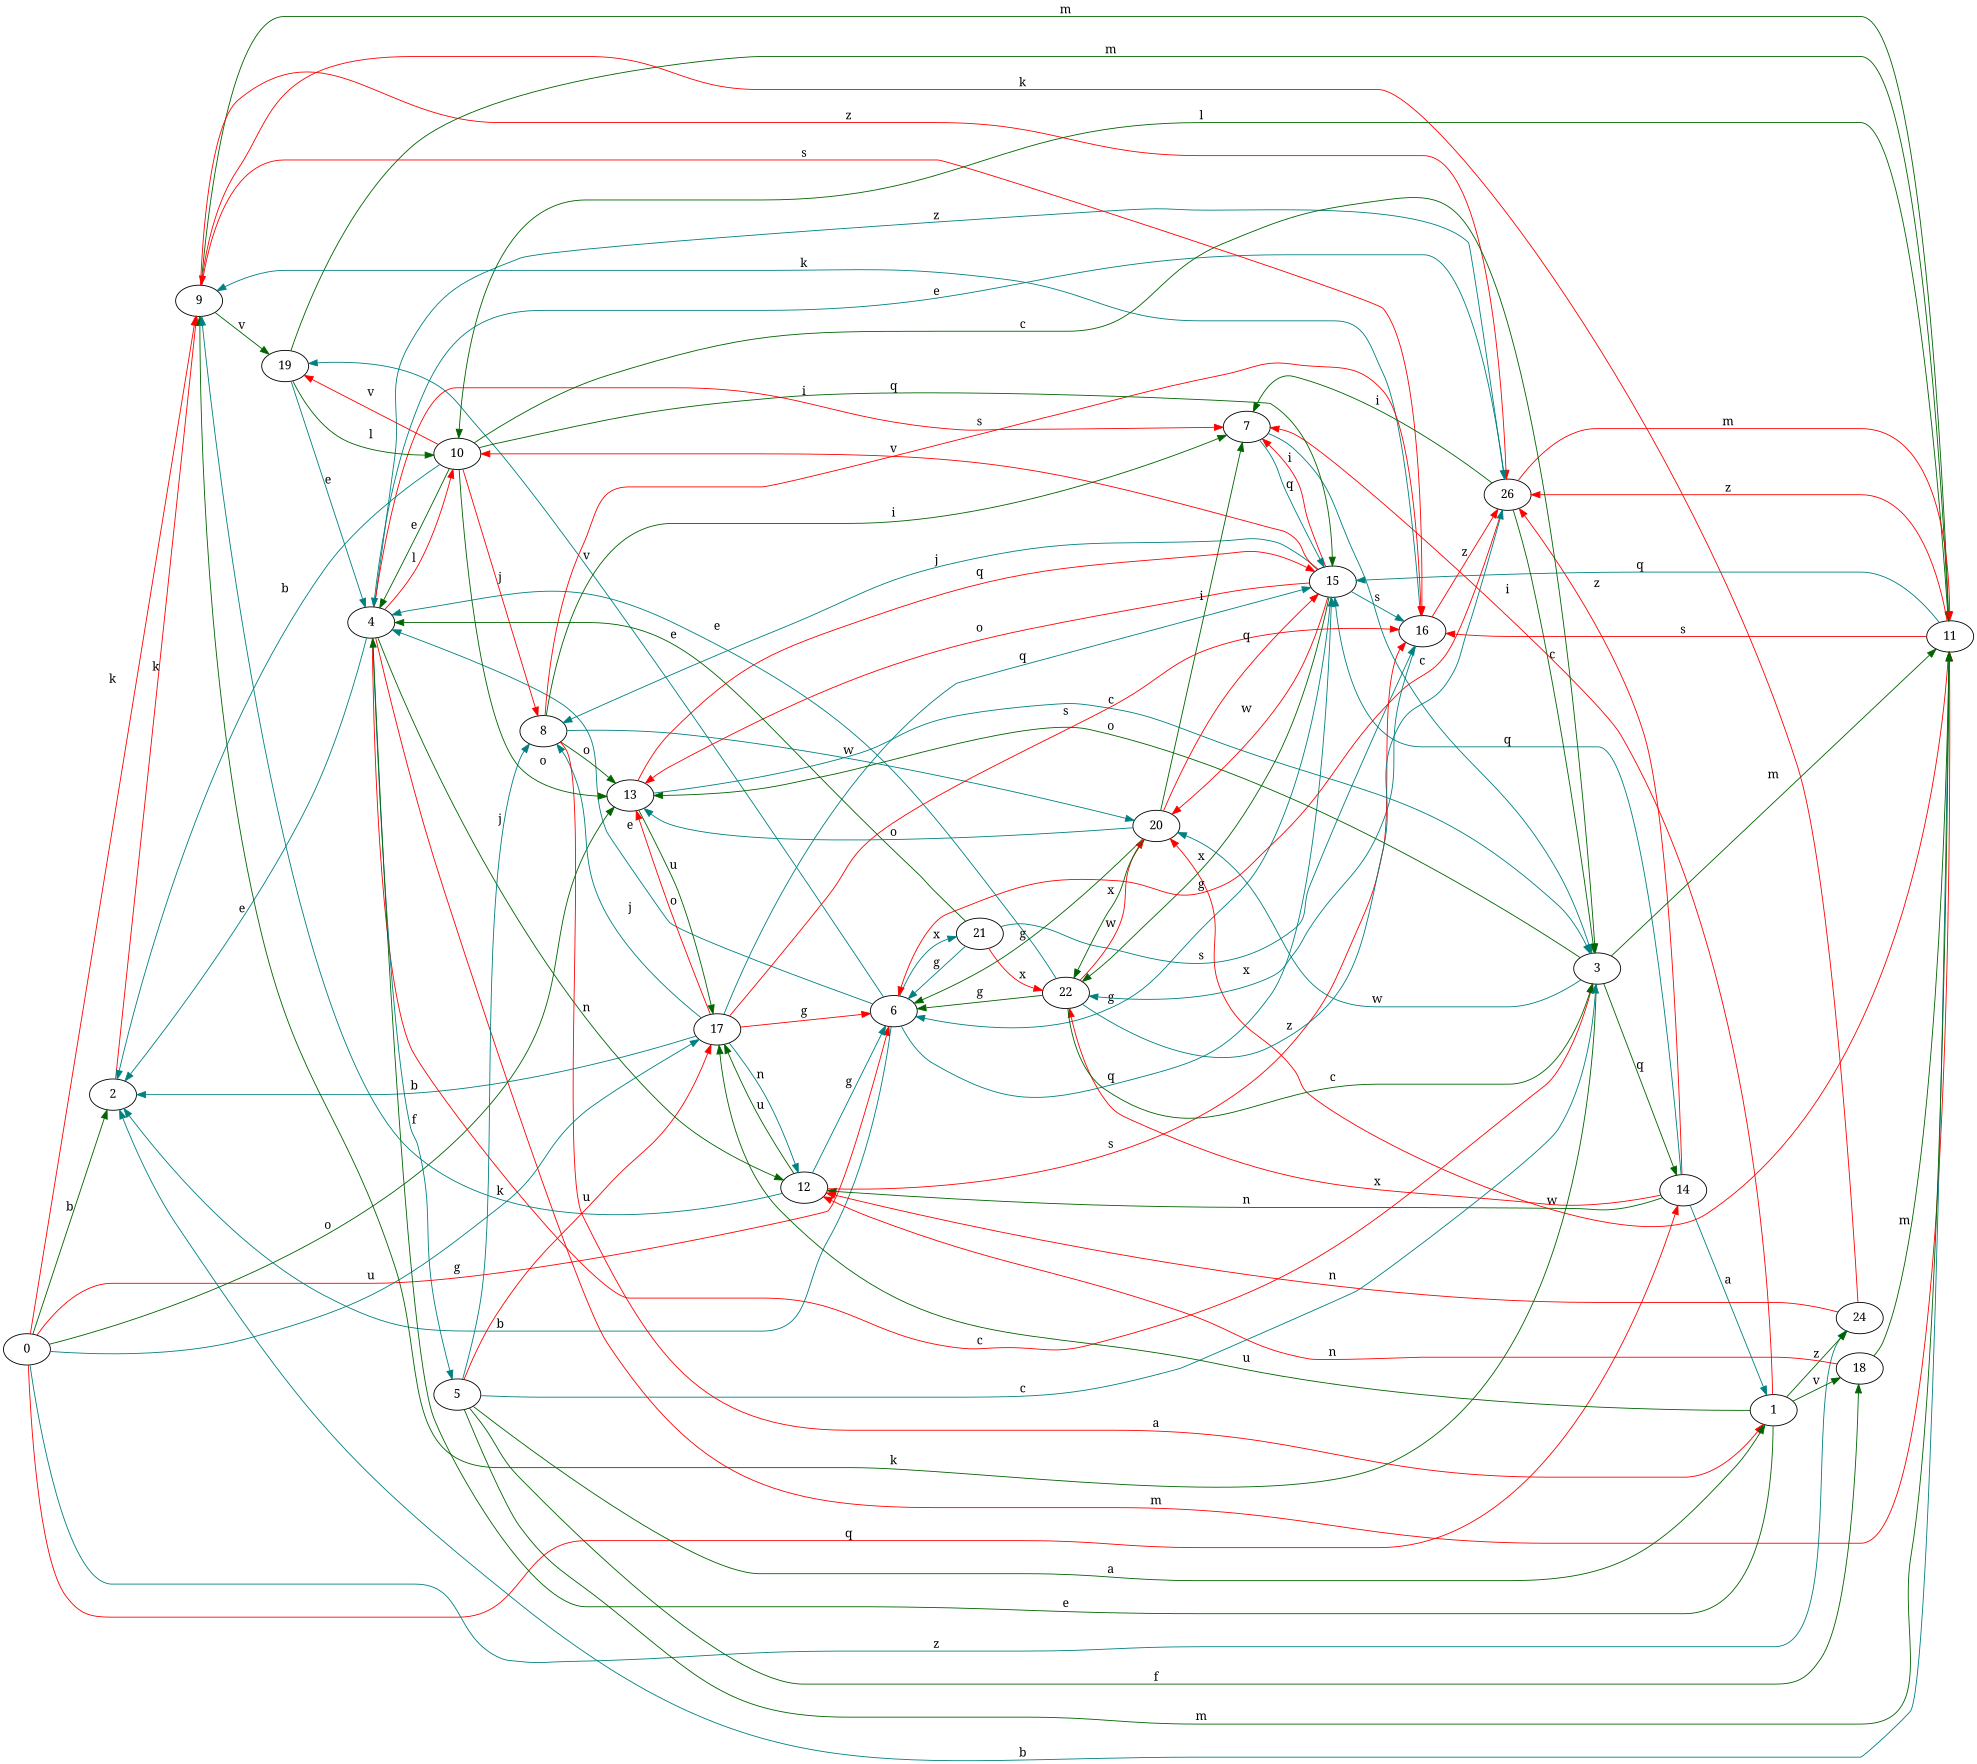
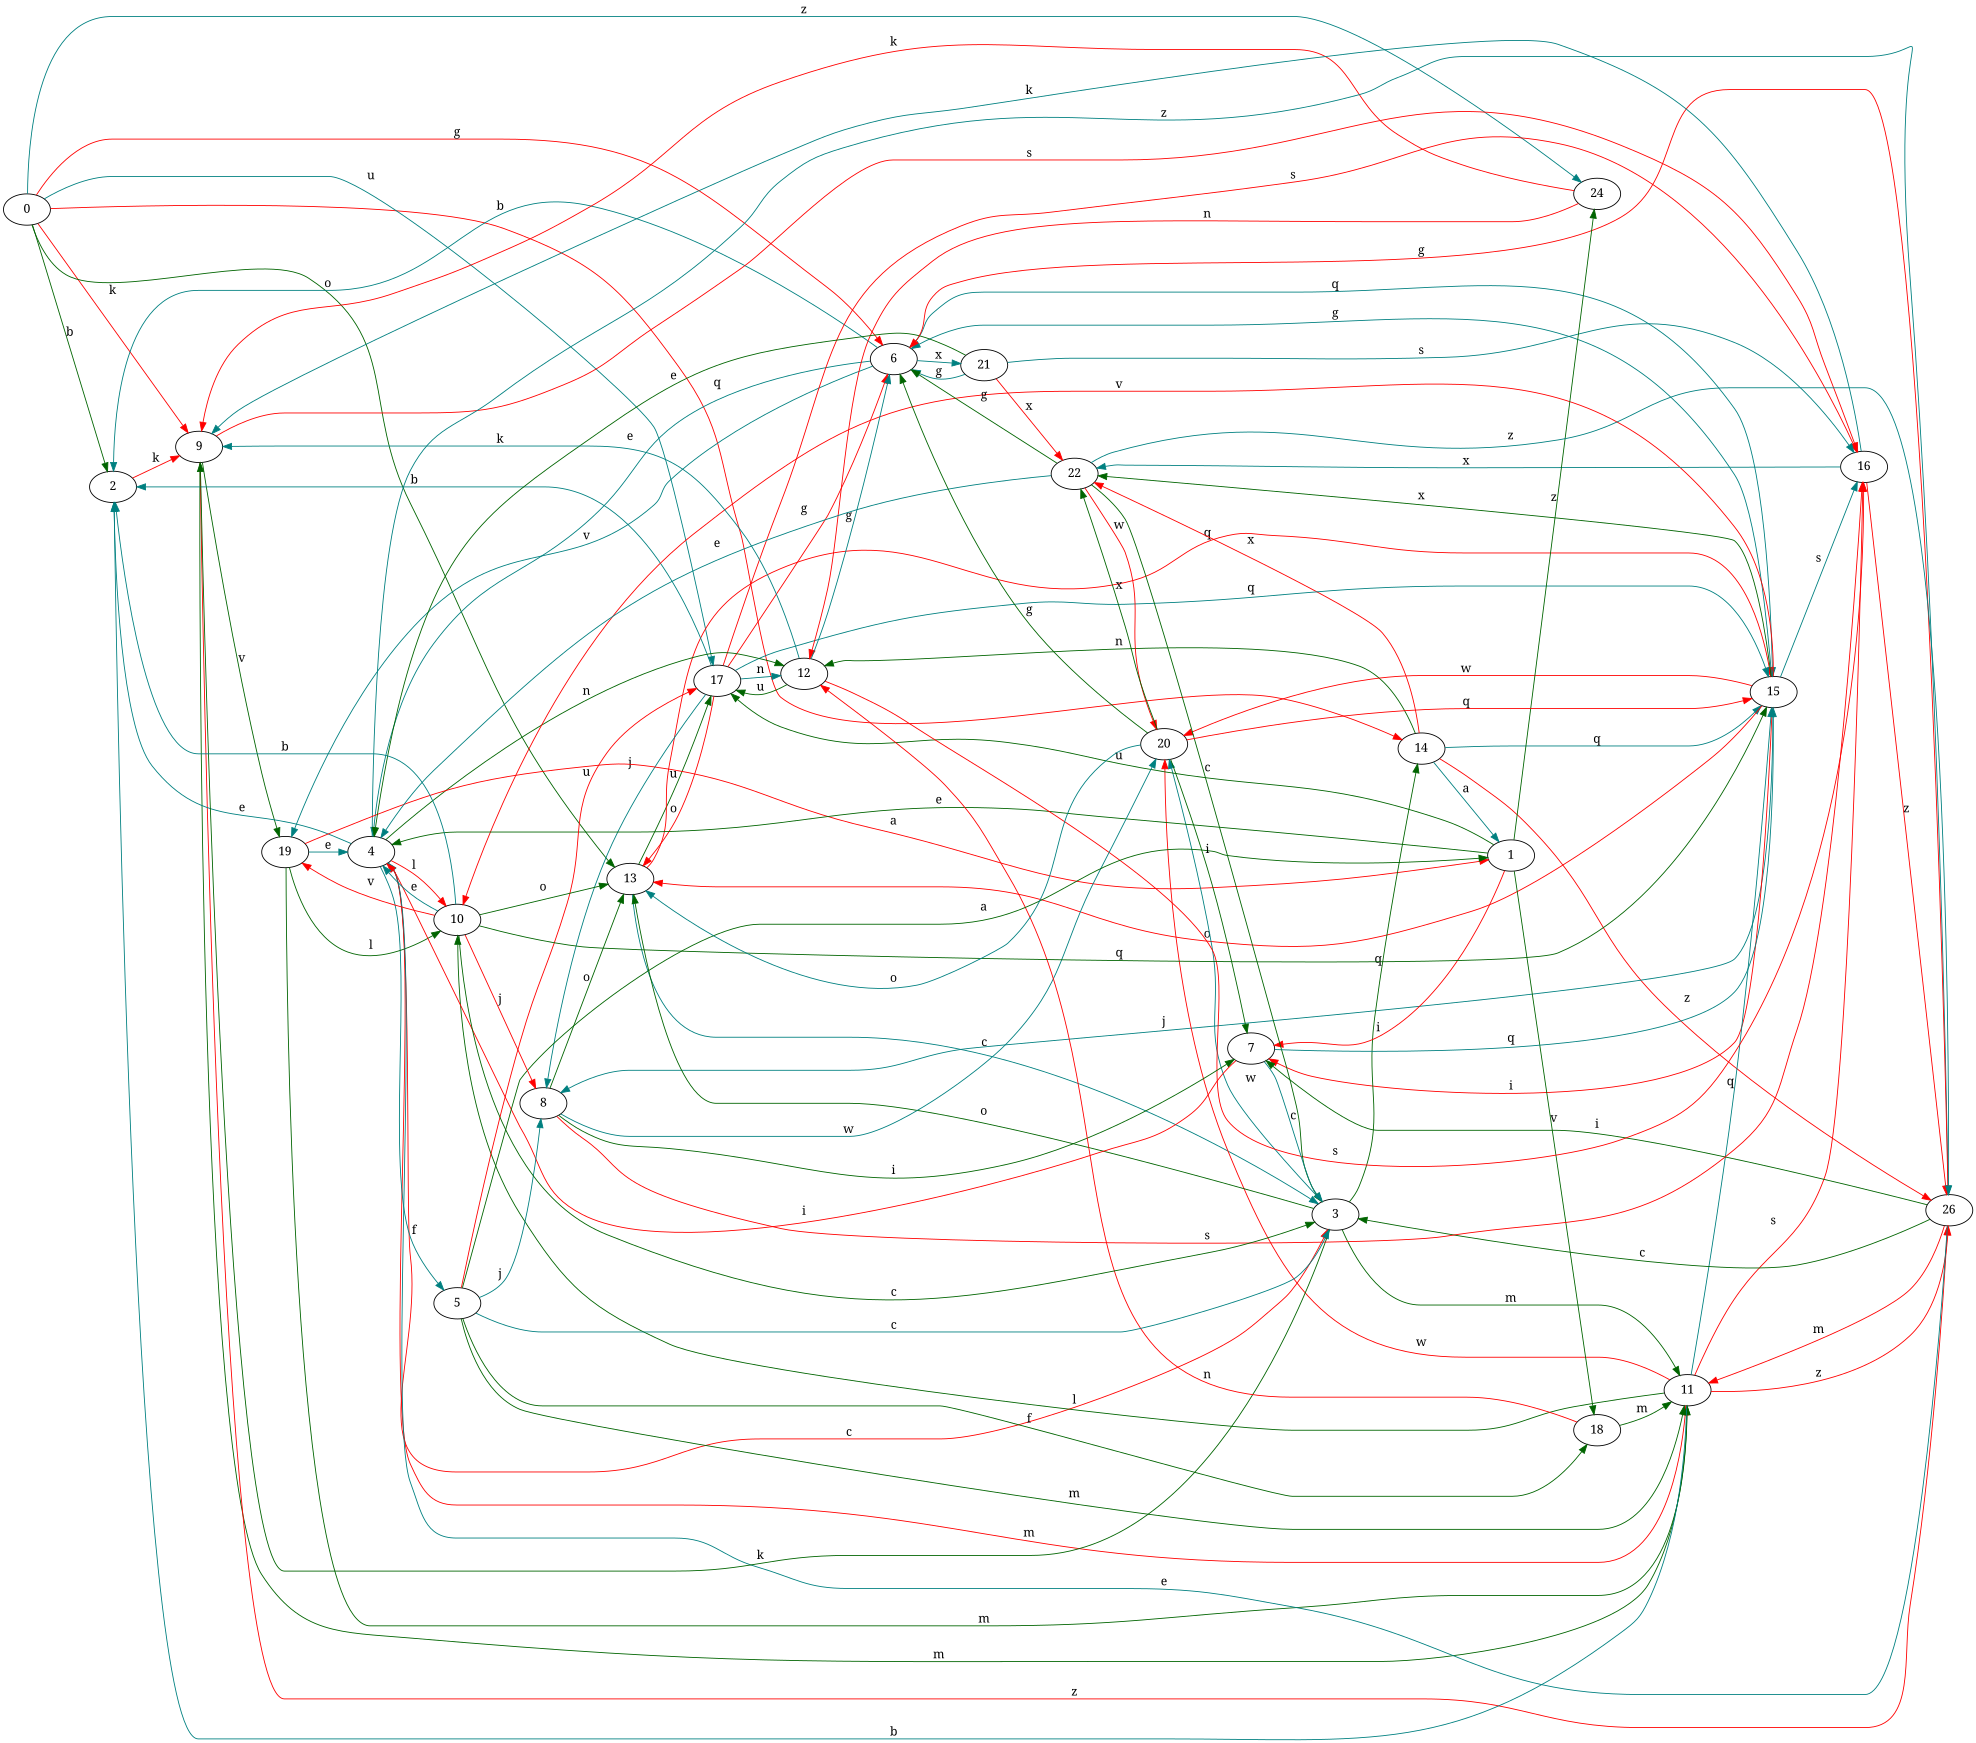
edge "4" -> "7": reversed
edge "10" -> "4": color darkgreen -> teal
edge "8" -> "1": now "19" -> "1"
